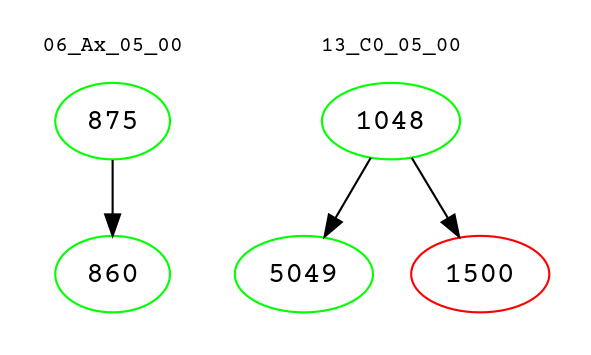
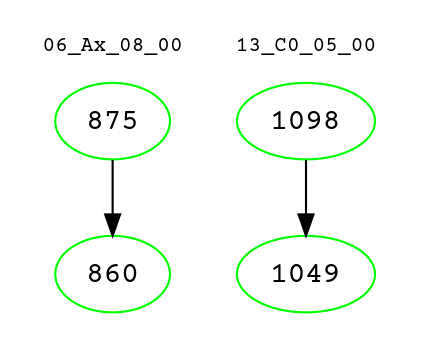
cluster "06_Ax_05_00": label "06_Ax_05_00" -> "06_Ax_08_00"
node "1048": label "1048" -> "1098"
node "5049": label "5049" -> "1049"
node "1500": removed
